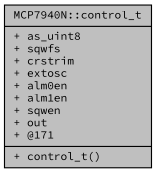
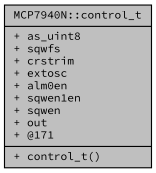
node "MCP7940N::control_t": text "+ alm1en" -> "+ sqwen1en"
